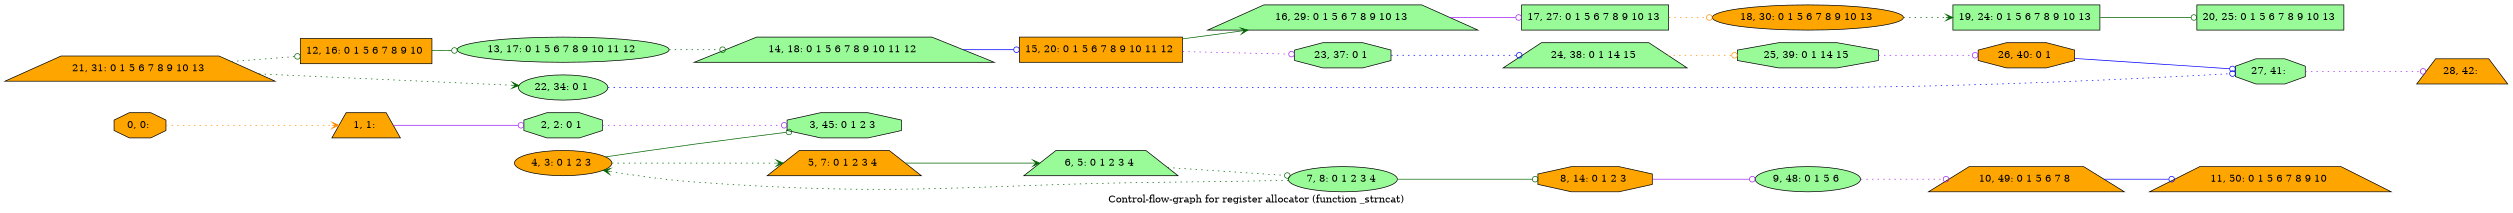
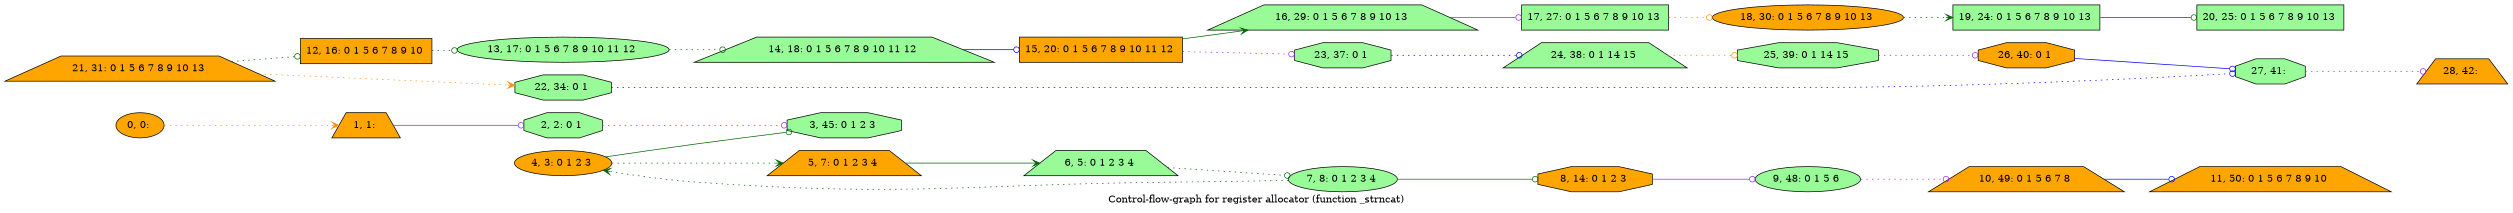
edge "12, 16: 0 1 5 6 7 8 9 10" -> "13, 17: 0 1 5 6 7 8 9 10 11 12": style solid -> dotted
edge "21, 31: 0 1 5 6 7 8 9 10 13" -> "22, 34: 0 1": color darkgreen -> darkorange
node "22, 34: 0 1": shape ellipse -> octagon
node "0, 0:": shape octagon -> ellipse
